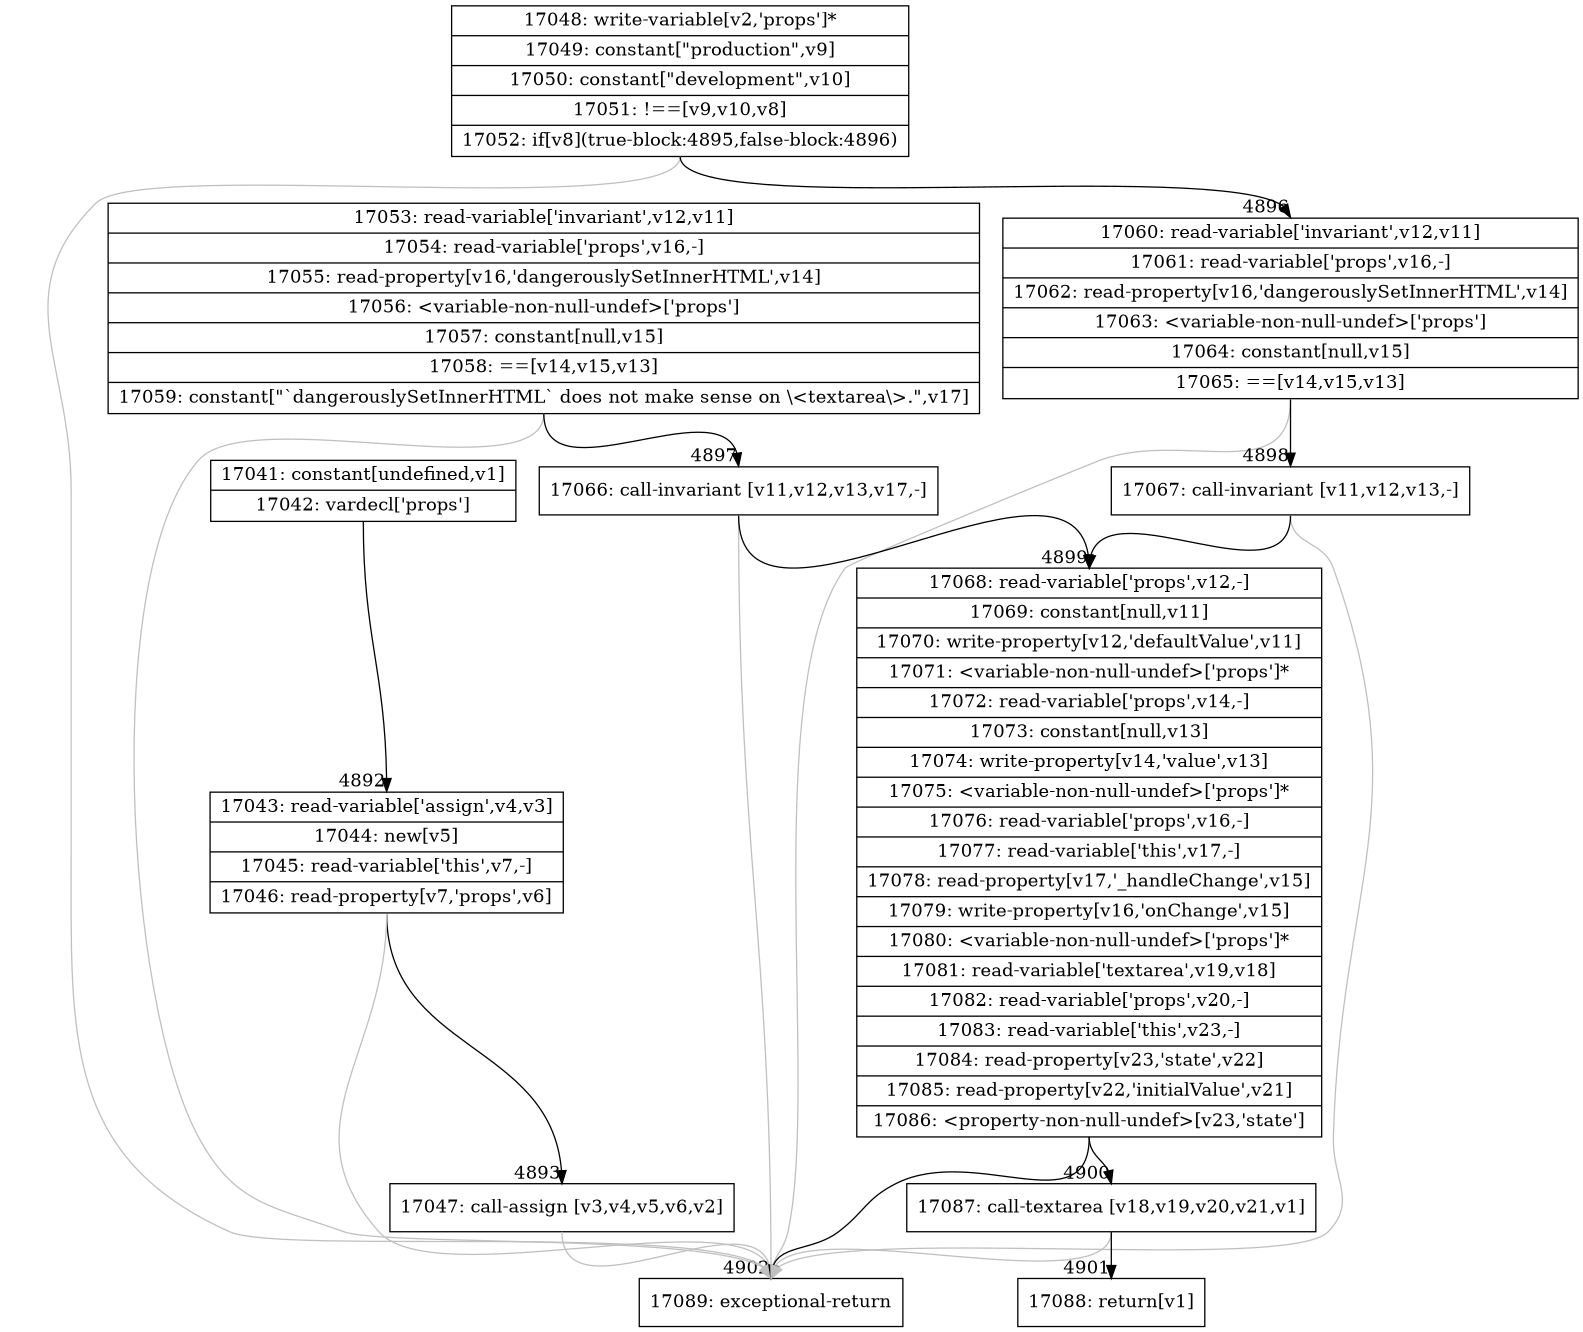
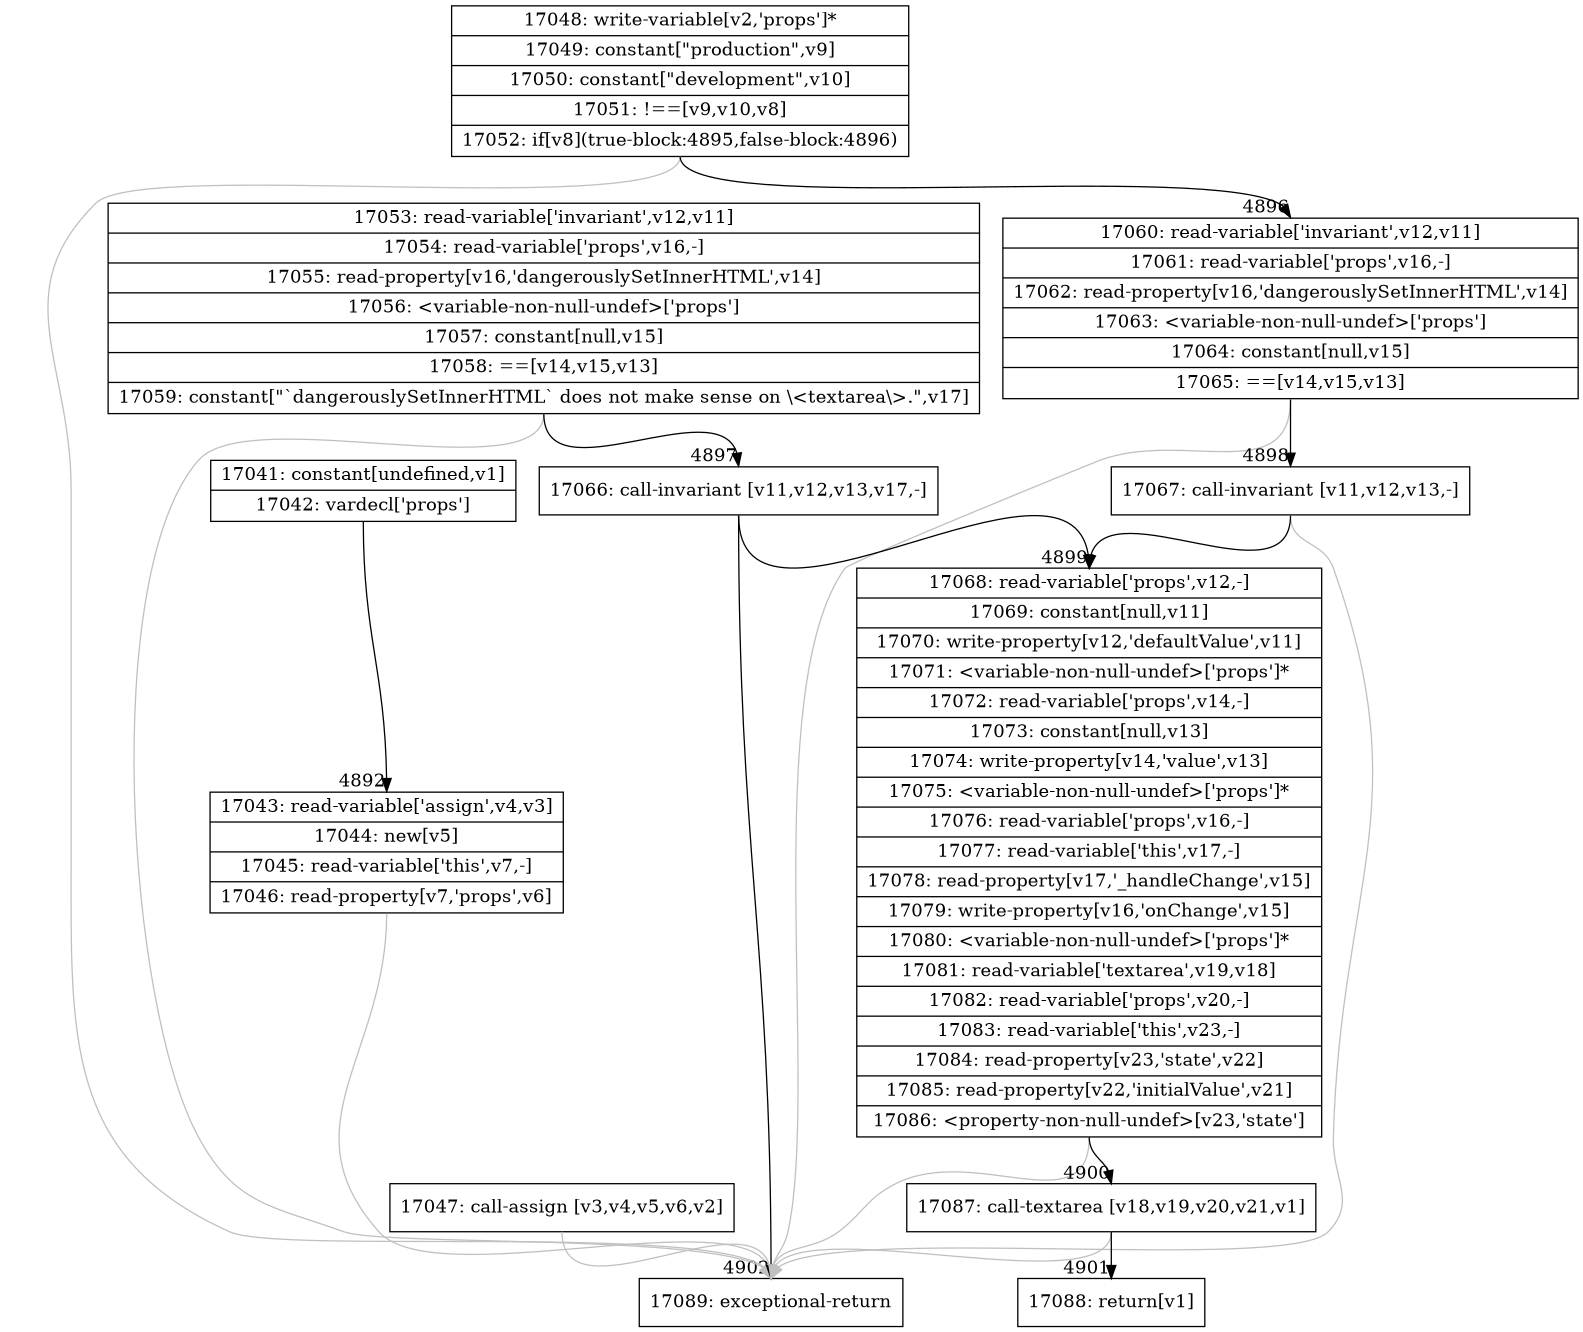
edge "17066: call-invariant [v11,v12,v13,v17,-]" -> "17089: exceptional-return": color gray -> black
edge "17043: read-variable['assign',v4,v3]" -> "17047: call-assign [v3,v4,v5,v6,v2]": removed
edge "17068: read-variable['props',v12,-]" -> "17089: exceptional-return": color black -> gray
